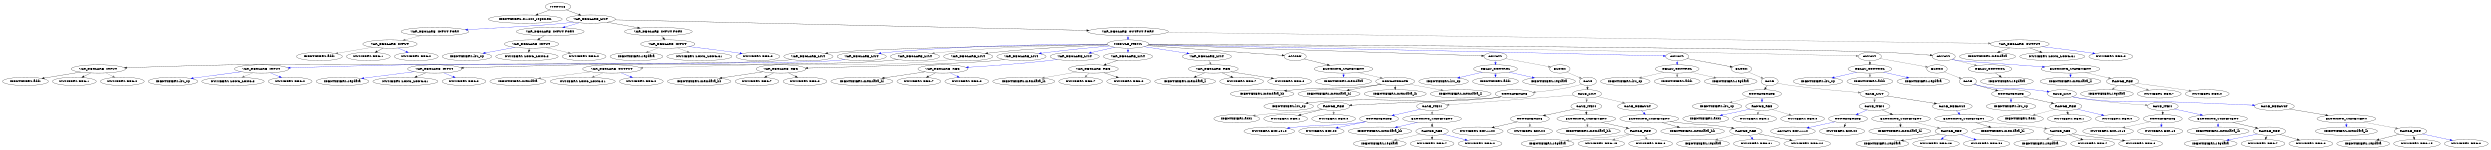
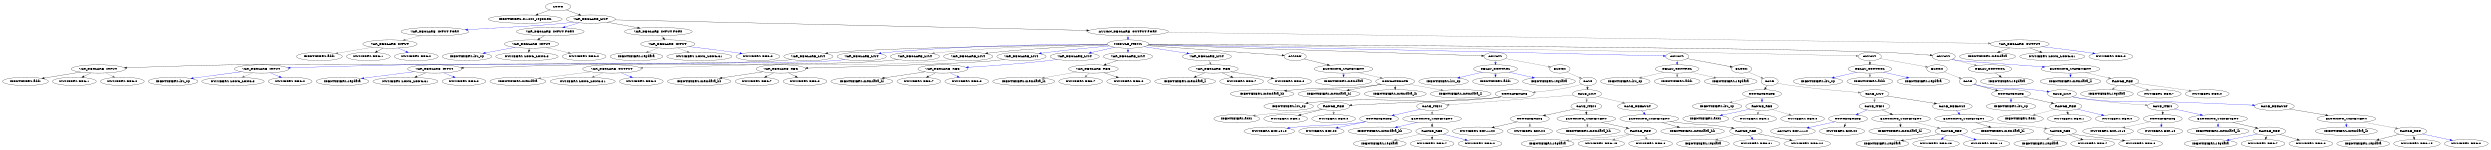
node "MODULE": label "MODULE" -> "LONG"
node "VAR_DECLARE  OUTPUT PORT": label "VAR_DECLARE  OUTPUT PORT" -> "ASSIGN_DECLARE  OUTPUT PORT"
node "NUMBERS DEC:56": label "NUMBERS DEC:56" -> "NUMBERS DEC:16"
